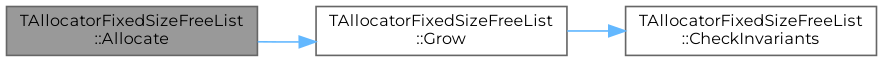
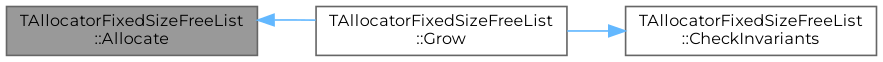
edge "TAllocatorFixedSizeFreeList ::Allocate" -> "TAllocatorFixedSizeFreeList ::Grow": reversed
